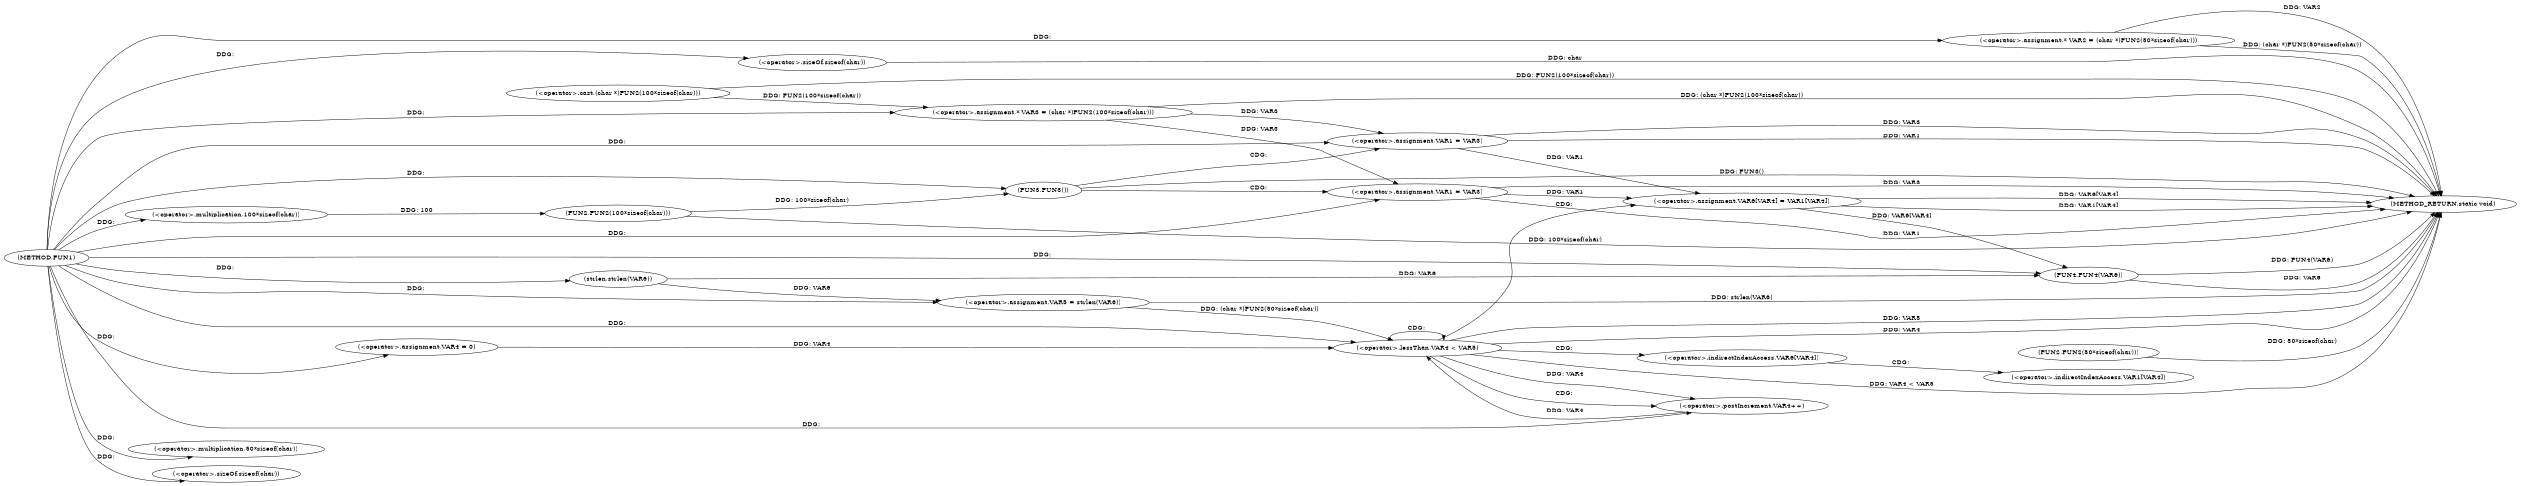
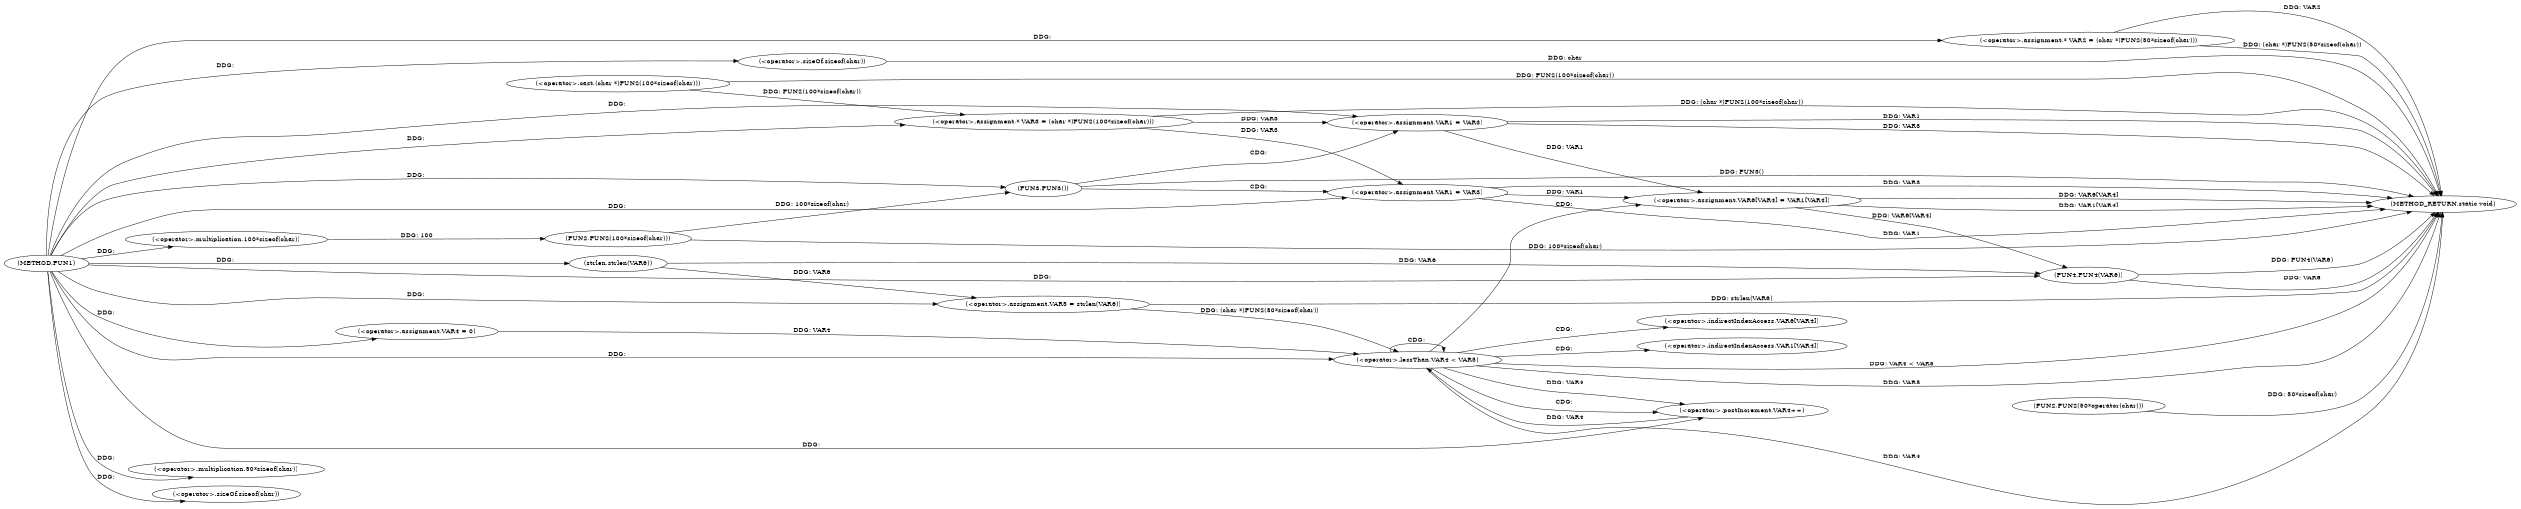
node "(FUN2,FUN2(50*sizeof(char)))": label "(FUN2,FUN2(50*sizeof(char)))" -> "(FUN2,FUN2(50*operator(char)))"
edge "(<operator>.indirectIndexAccess,VAR6[VAR4])" -> "(<operator>.indirectIndexAccess,VAR1[VAR4])": now "(<operator>.lessThan,VAR4 < VAR5)" -> "(<operator>.indirectIndexAccess,VAR1[VAR4])"
